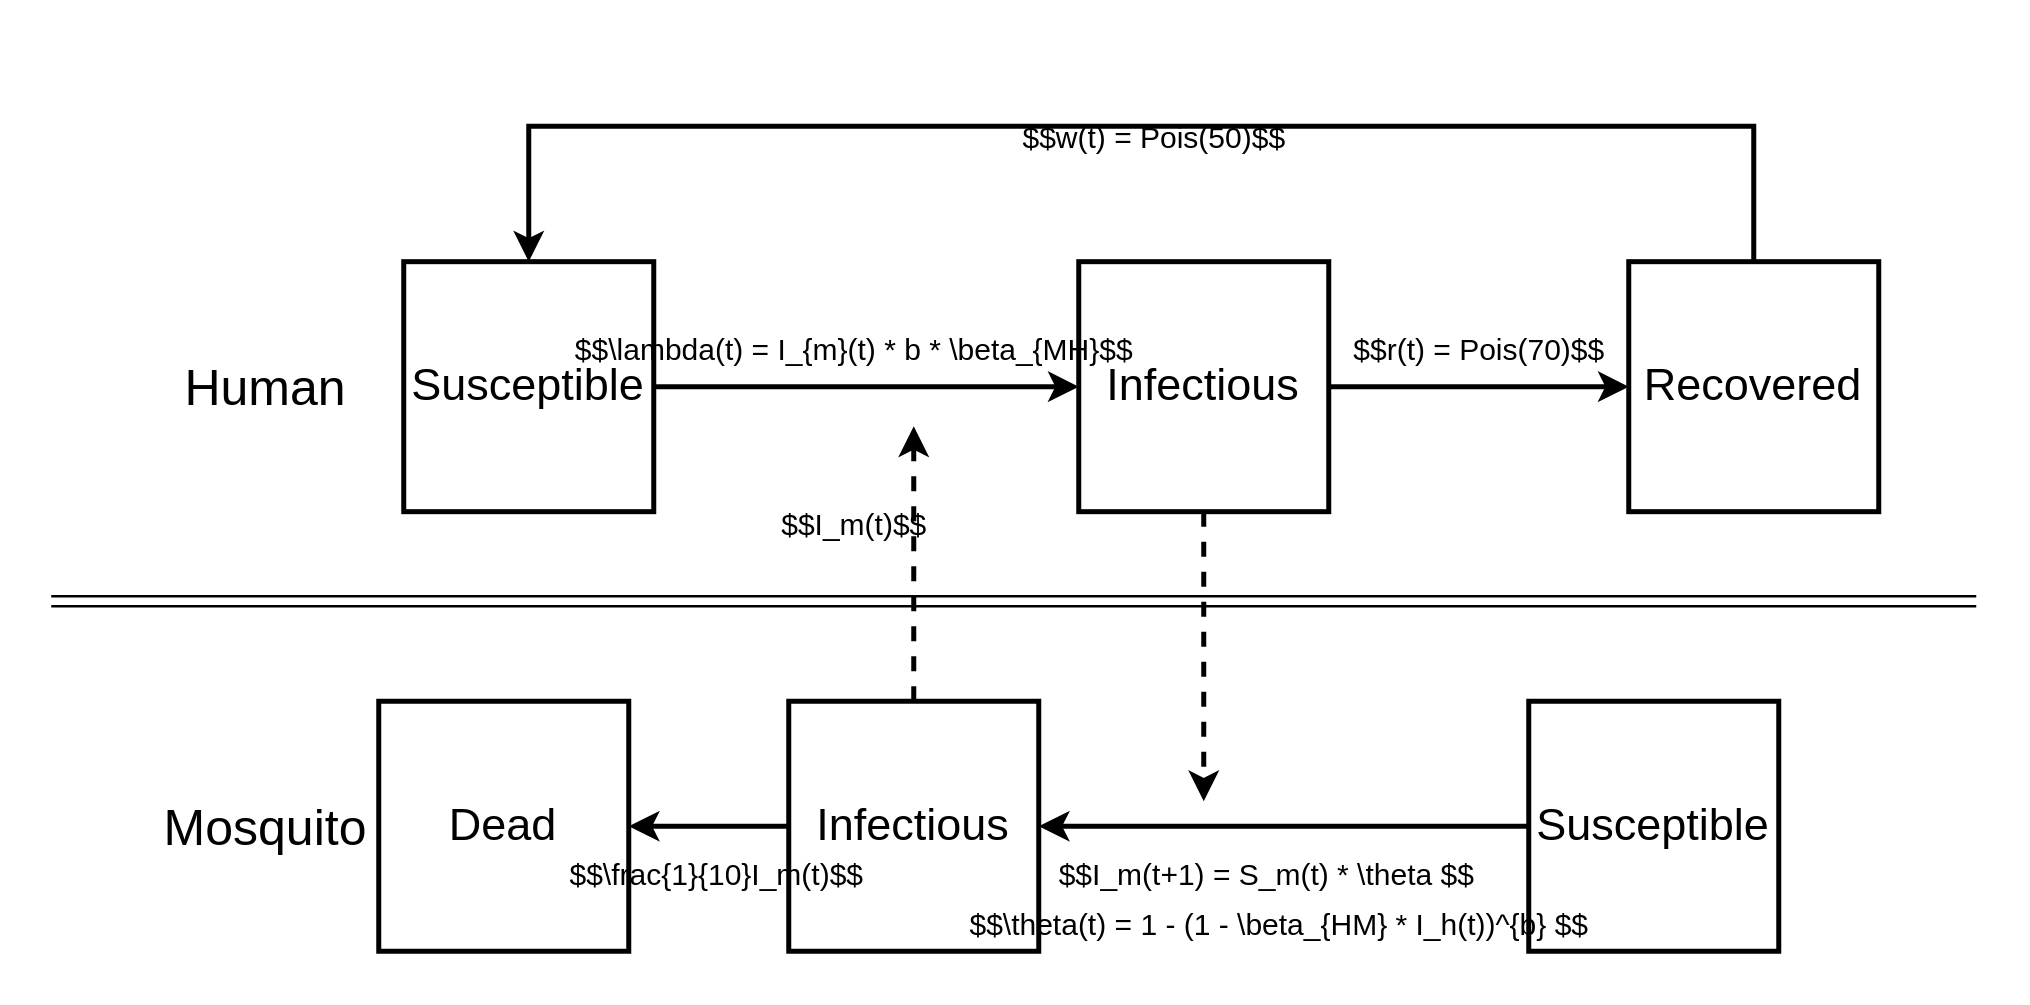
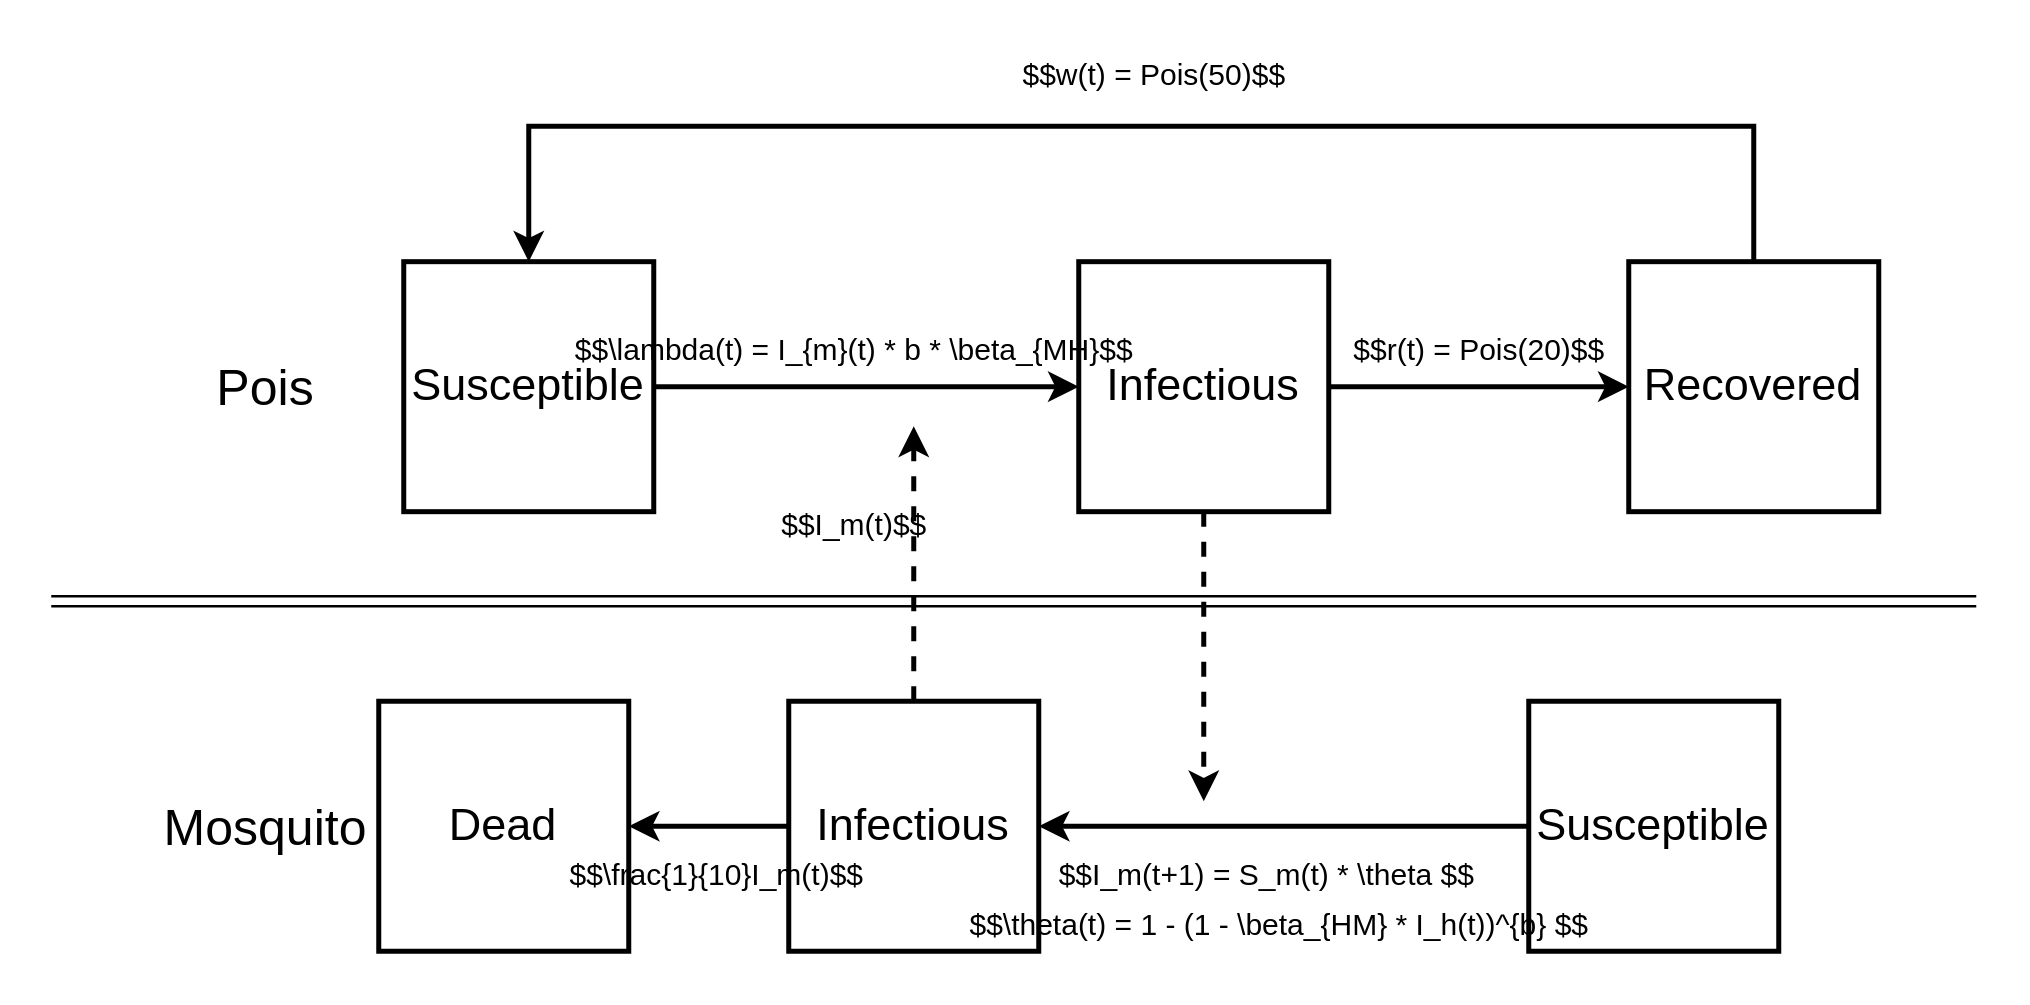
node "$$w(t) = Pois(50)$$": moved (1154, 139) -> (1154, 76)
node "$$r(t) = Pois(70)$$": label "$$r(t) = Pois(70)$$" -> "$$r(t) = Pois(20)$$"
node "Human": label "Human" -> "Pois"
